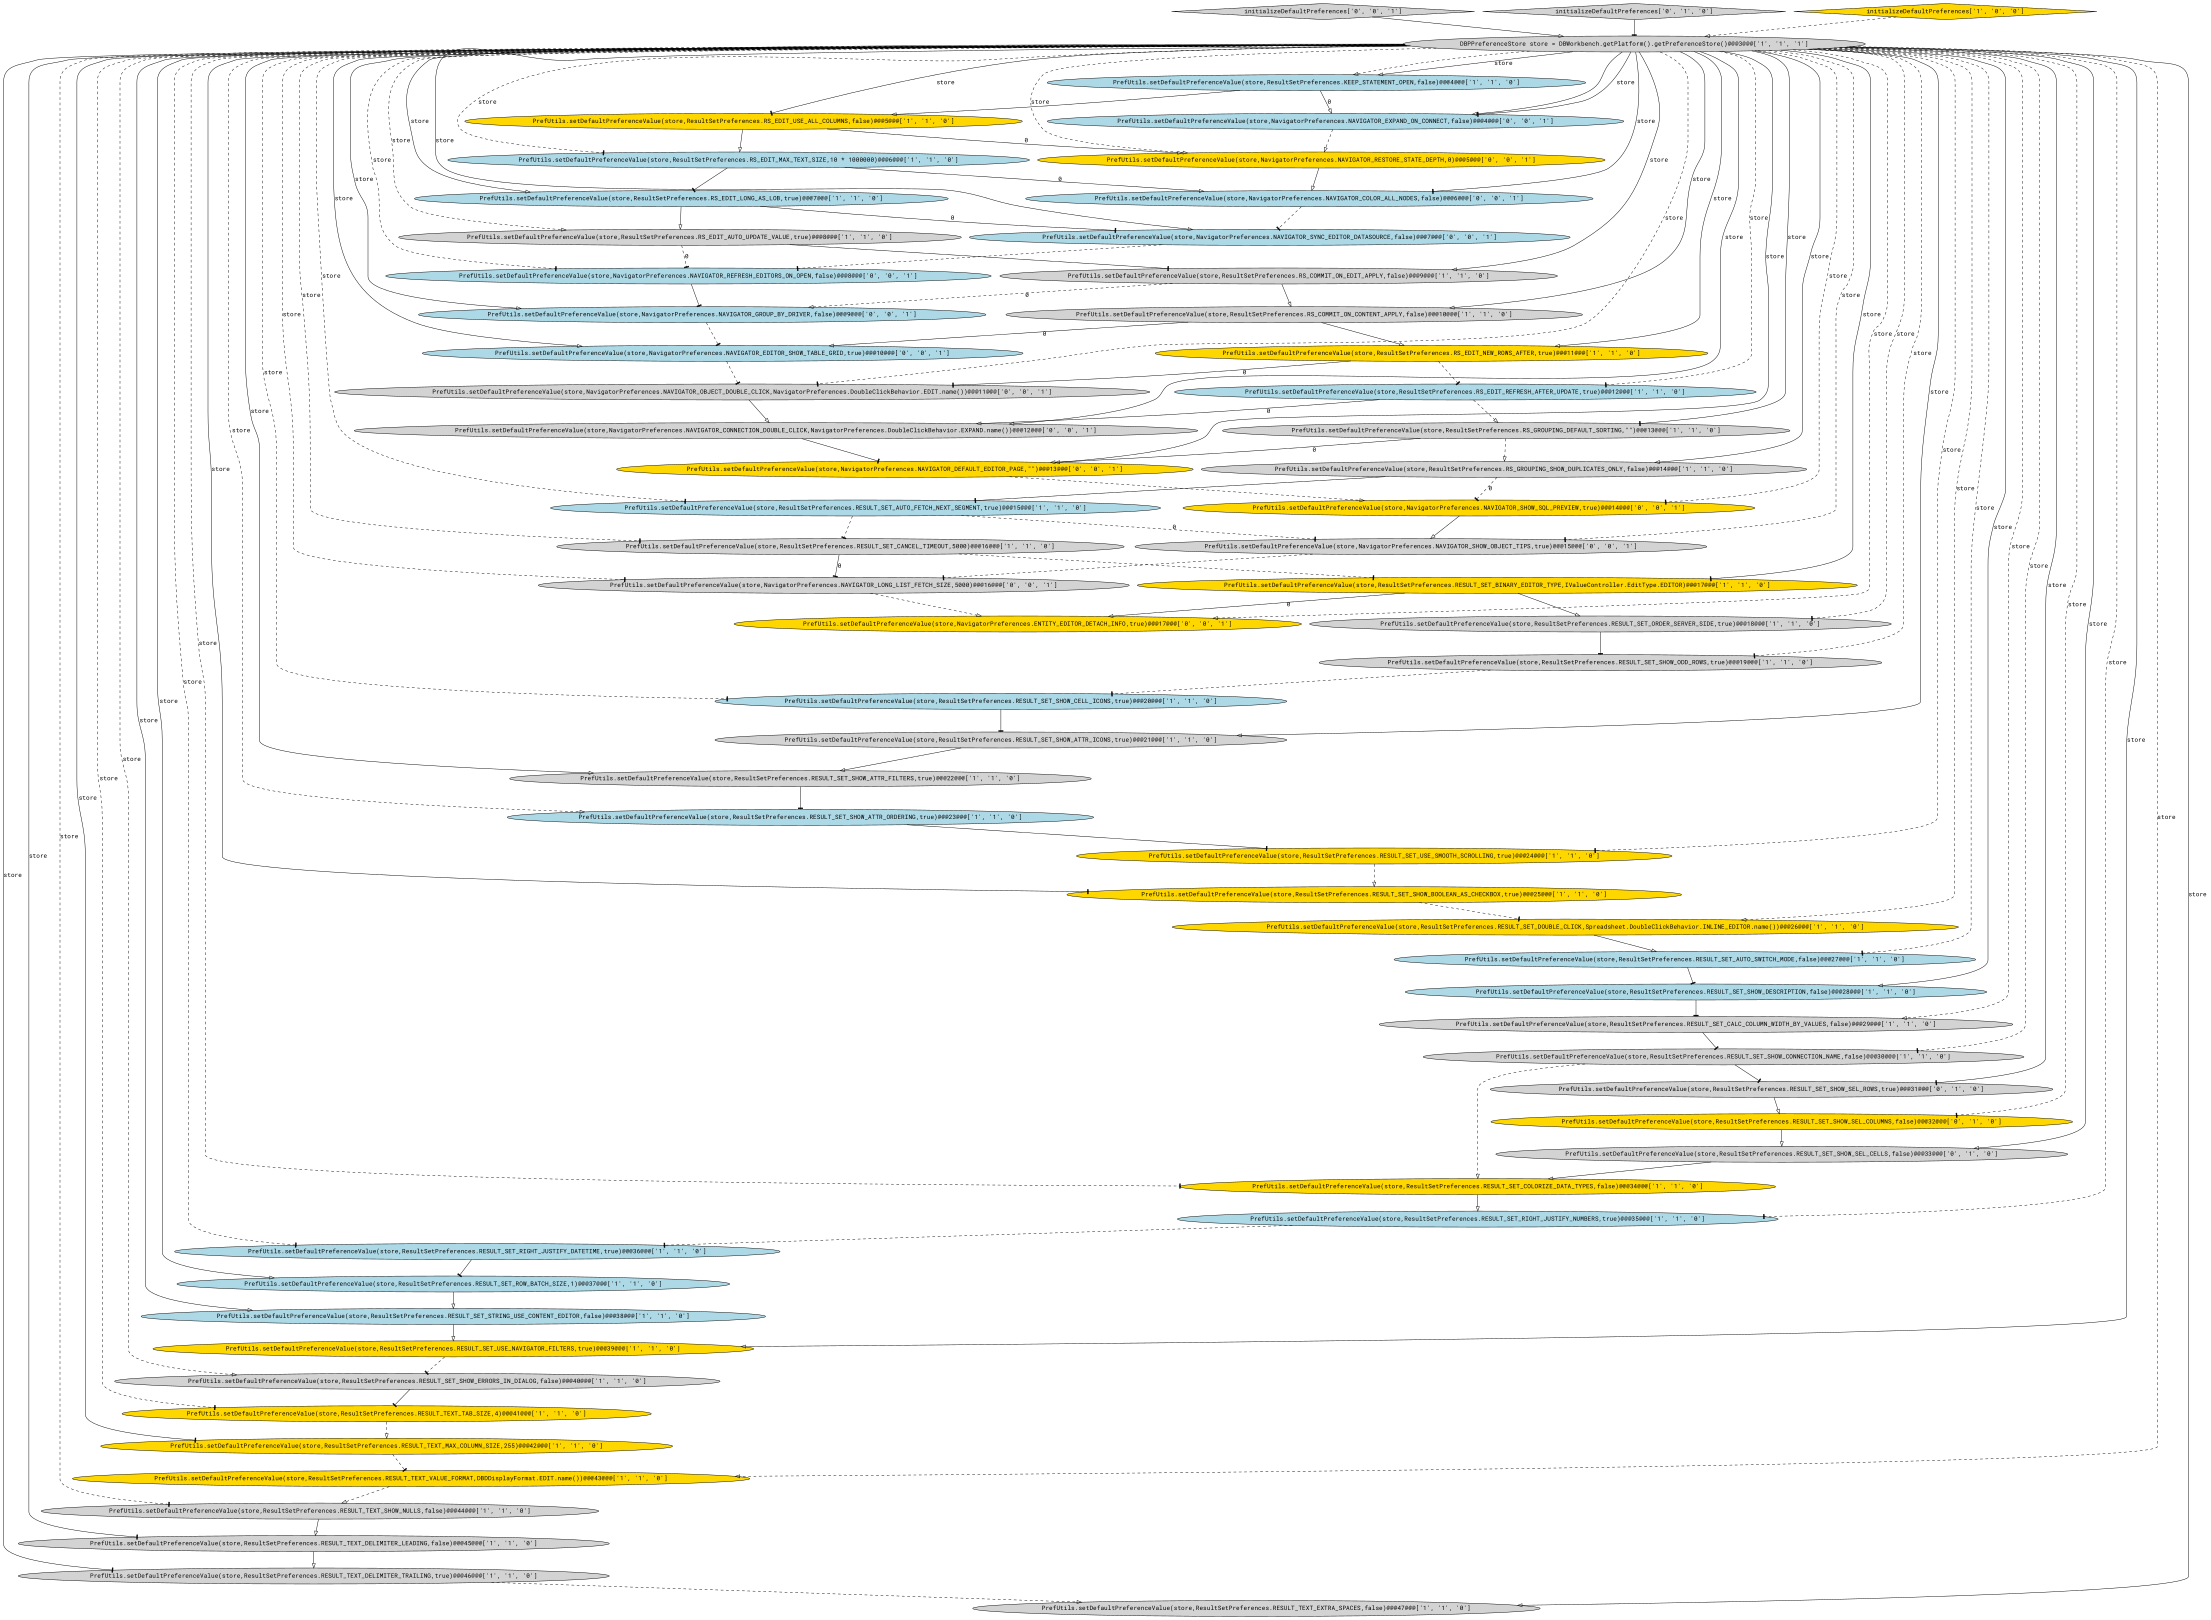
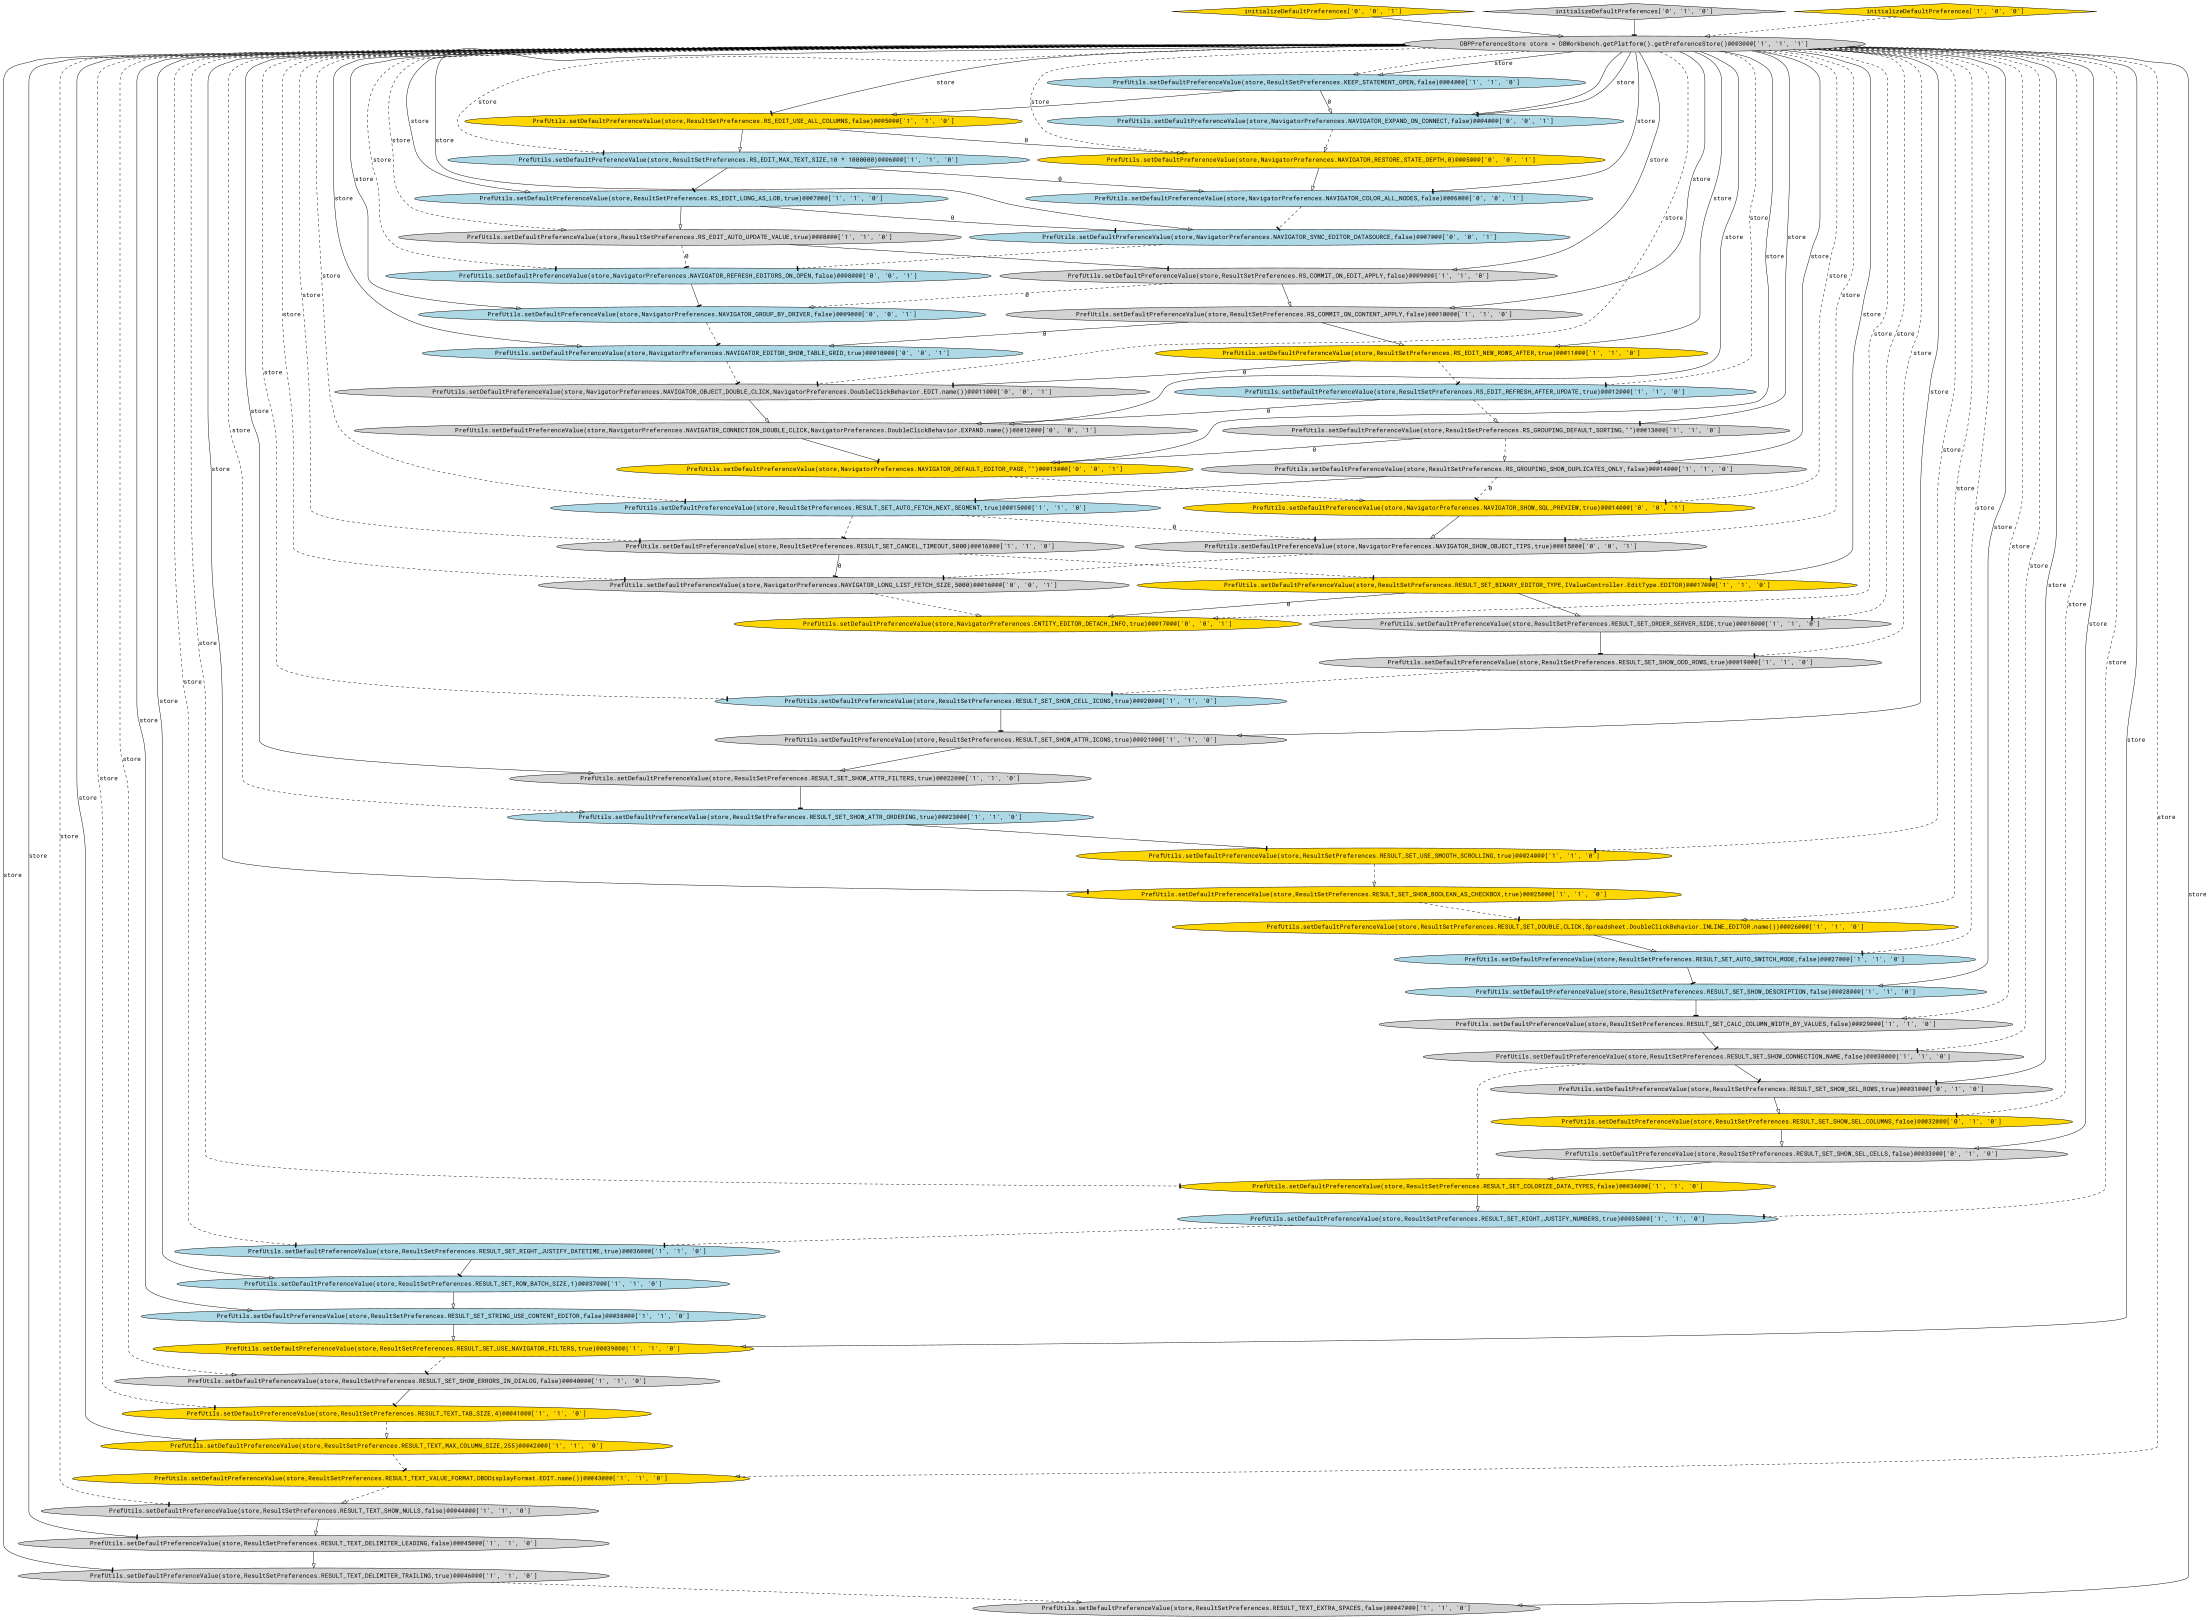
node "initializeDefaultPreferences['0', '0', '1']": fillcolor lightgrey -> gold
